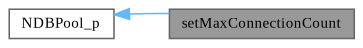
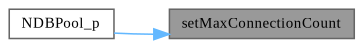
edge "setMaxConnectionCount" -> "NDBPool_p": reversed
